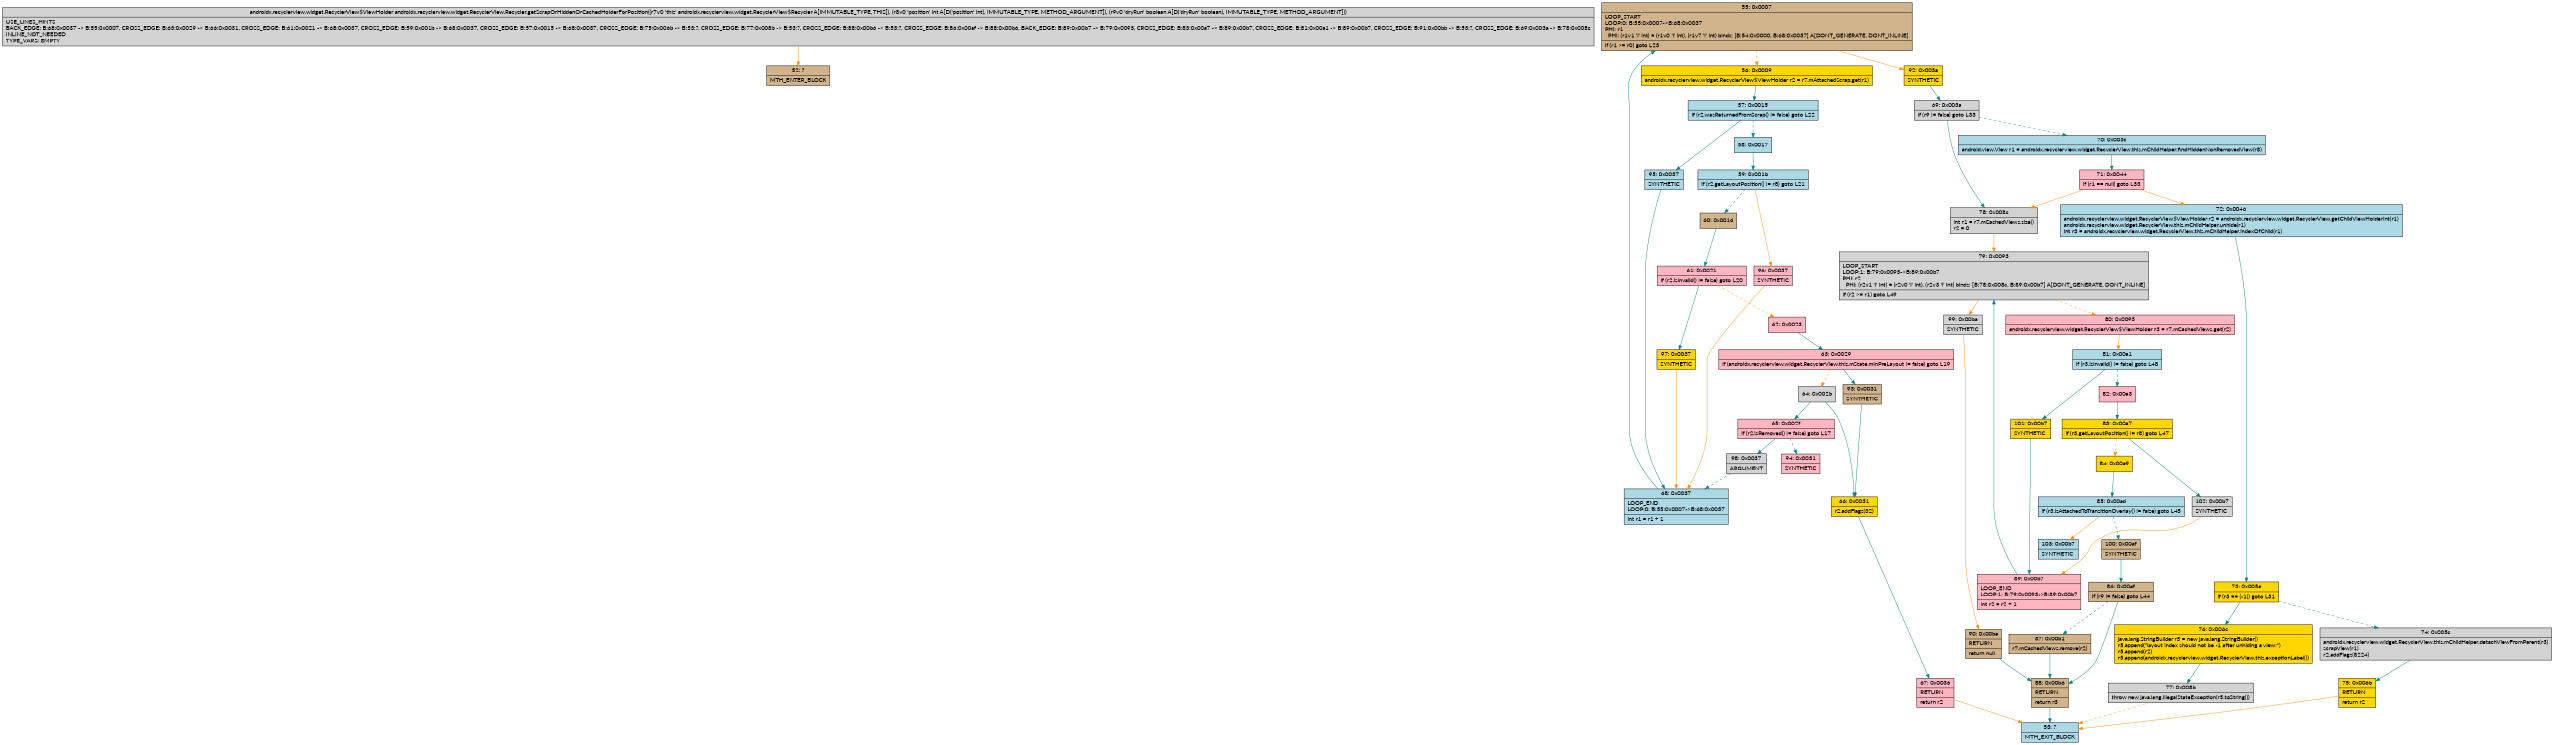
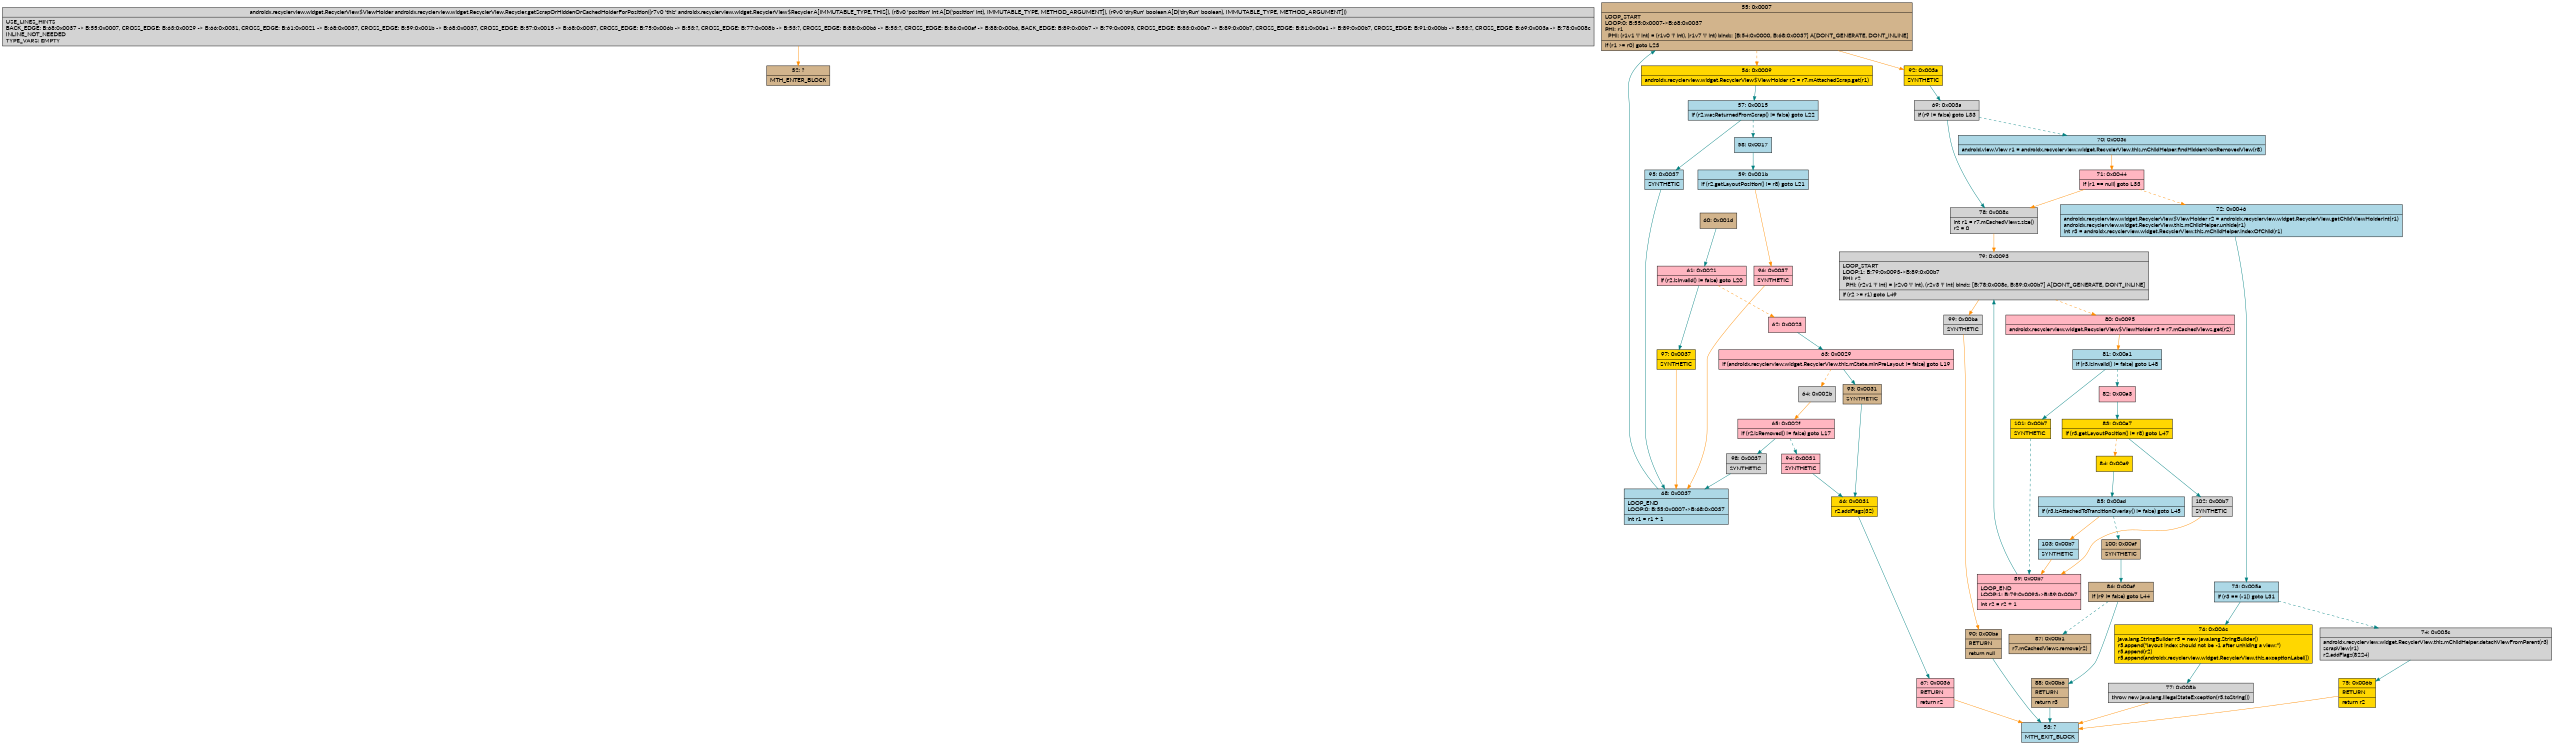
edge "70: 0x003c" -> "71: 0x0044": color teal -> darkorange
edge "71: 0x0044" -> "72: 0x0046": style solid -> dashed
edge "59: 0x001b" -> "60: 0x001d": removed
edge "64: 0x002b" -> "65: 0x002f": color teal -> darkorange
edge "64: 0x002b" -> "66: 0x0031": now "94: 0x0031" -> "66: 0x0031"
node "98: 0x0037": text "ARGUMENT" -> "SYNTHETIC"
edge "98: 0x0037" -> "68: 0x0037": style dashed -> solid
edge "101: 0x00b7" -> "89: 0x00b7": style solid -> dashed
edge "103: 0x00b7" -> "89: 0x00b7": added
node "73: 0x005a": fillcolor gold -> lightblue
edge "87: 0x00b1" -> "88: 0x00b6": removed
edge "90: 0x00ba" -> "88: 0x00b6": now "90: 0x00ba" -> "53: ?"
edge "77: 0x008b" -> "53: ?": style dashed -> solid
